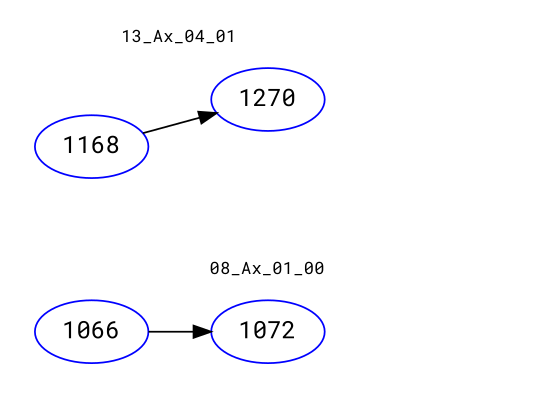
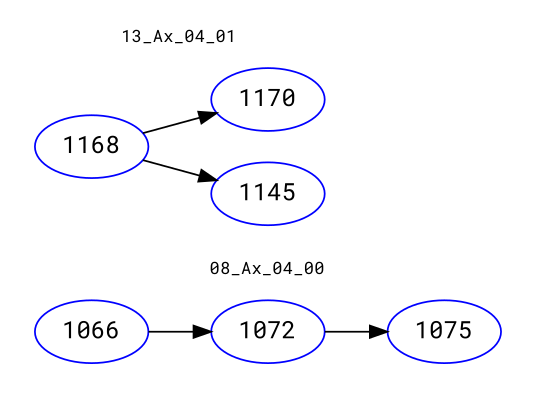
node "1270": label "1270" -> "1170"
node "1145": added
cluster "08_Ax_01_00": label "08_Ax_01_00" -> "08_Ax_04_00"
node "1075": added
